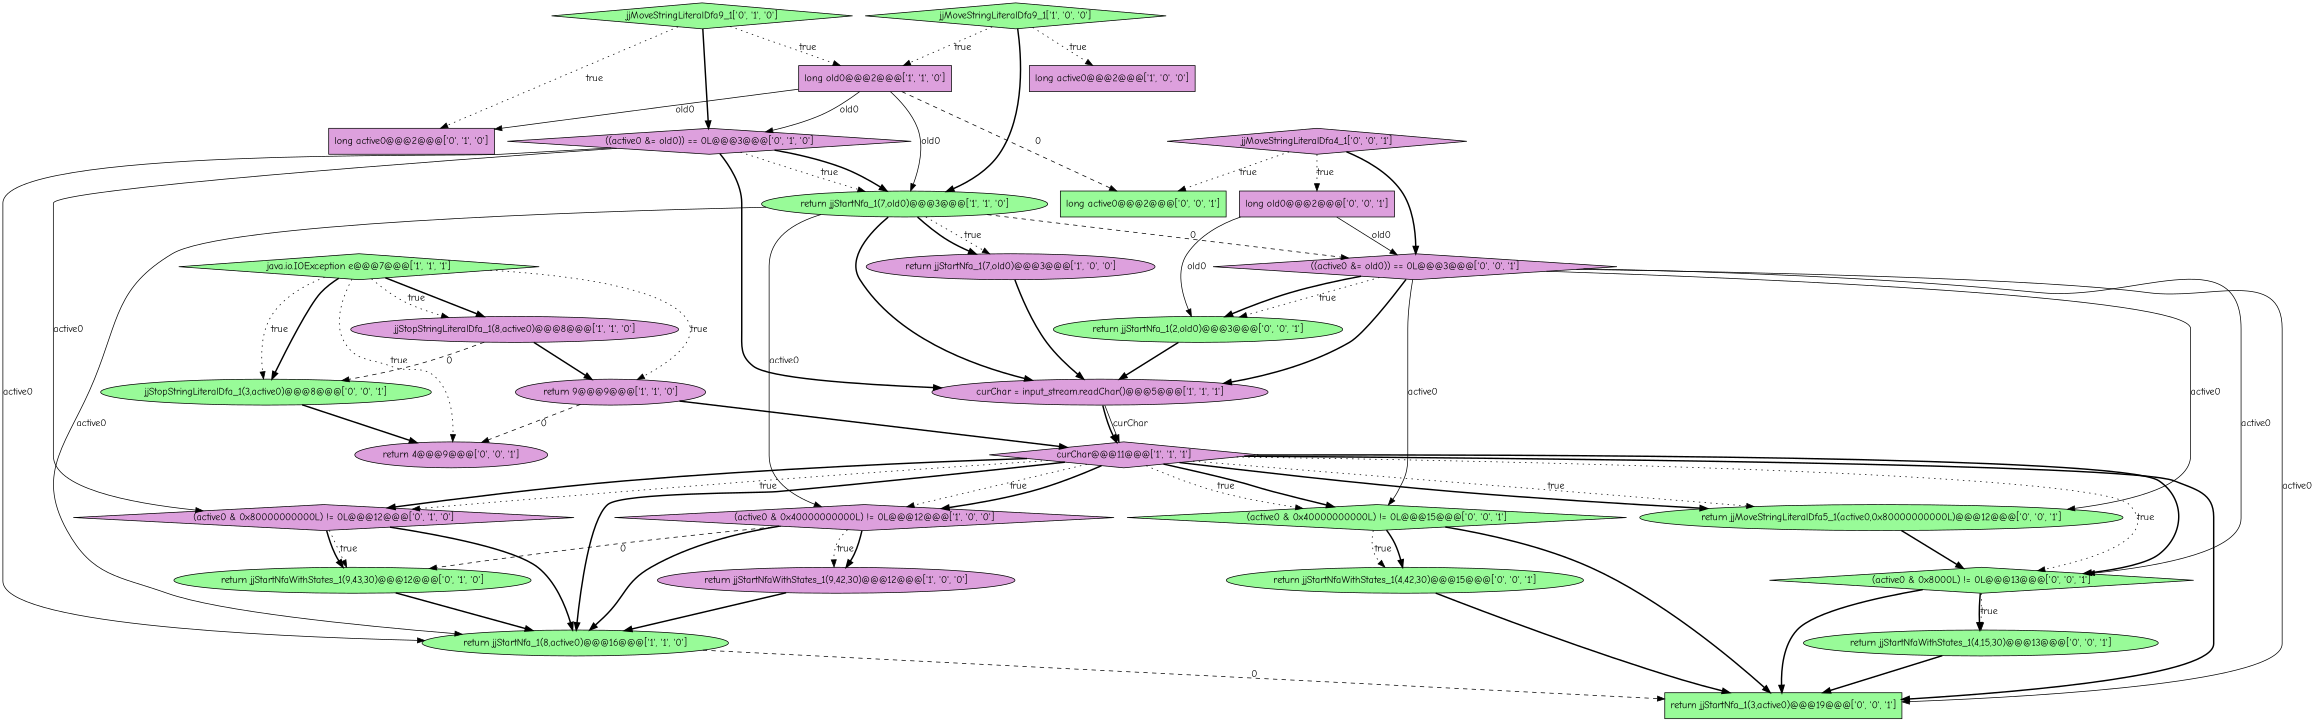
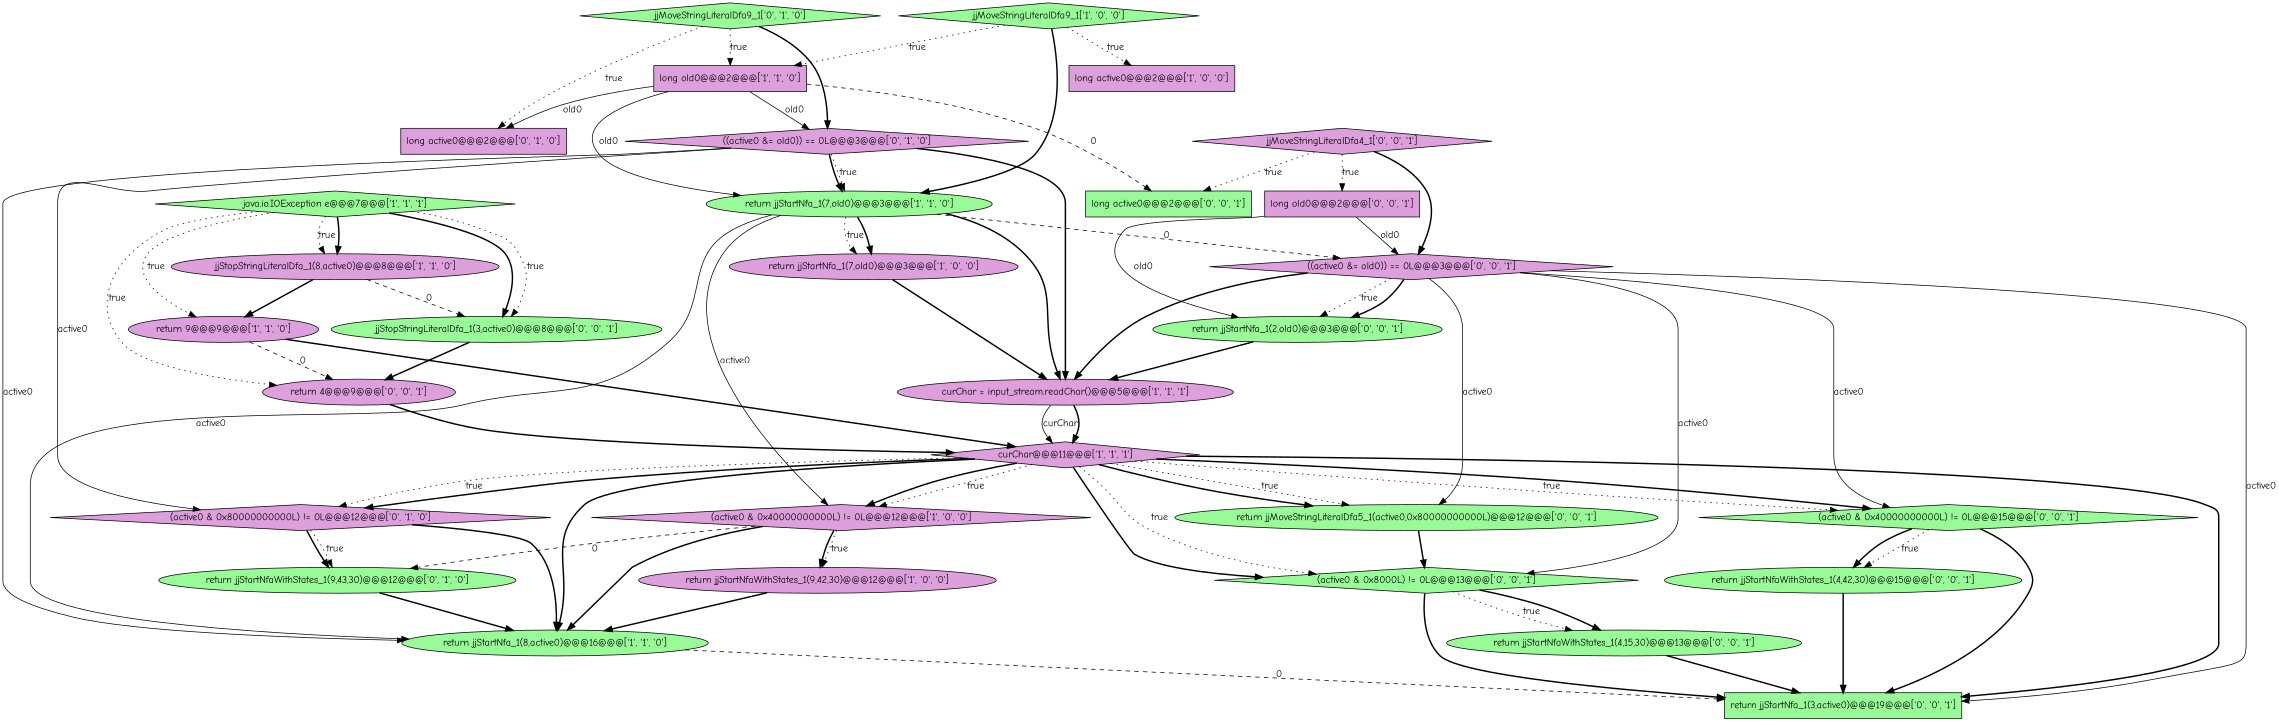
edge "return 4@@@9@@@['0', '0', '1']" -> "curChar@@@11@@@['1', '1', '1']": added
